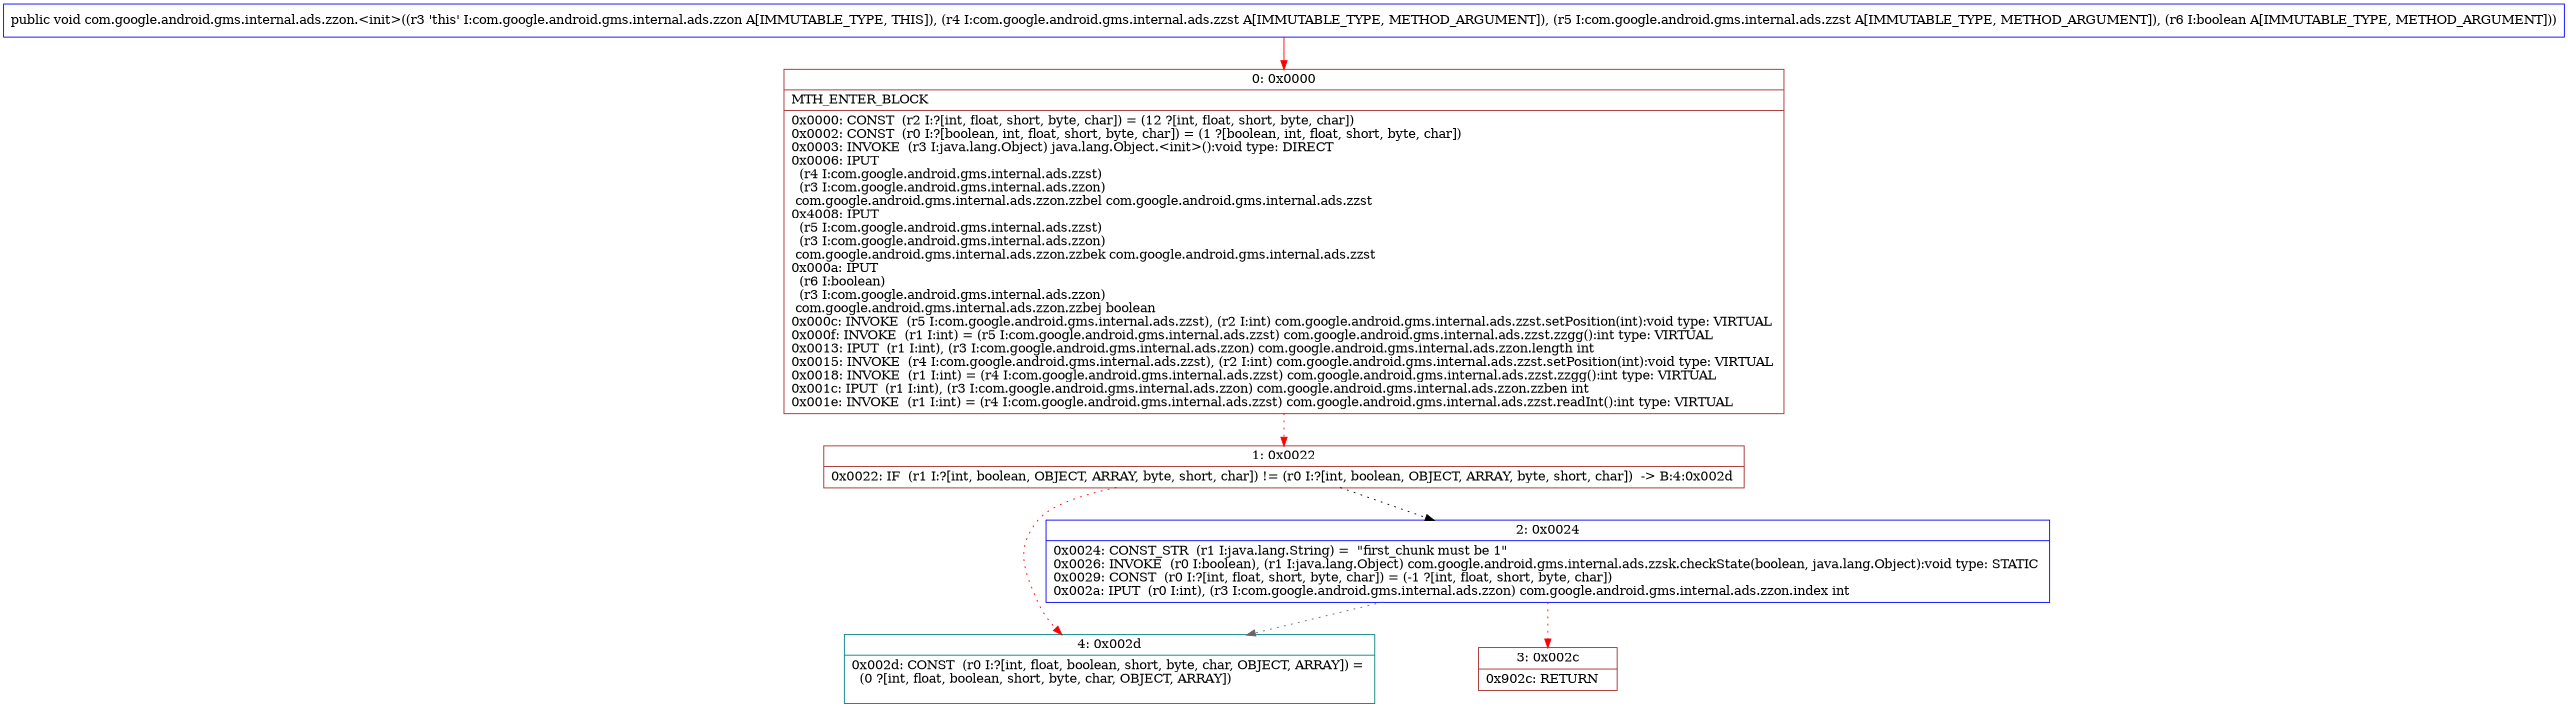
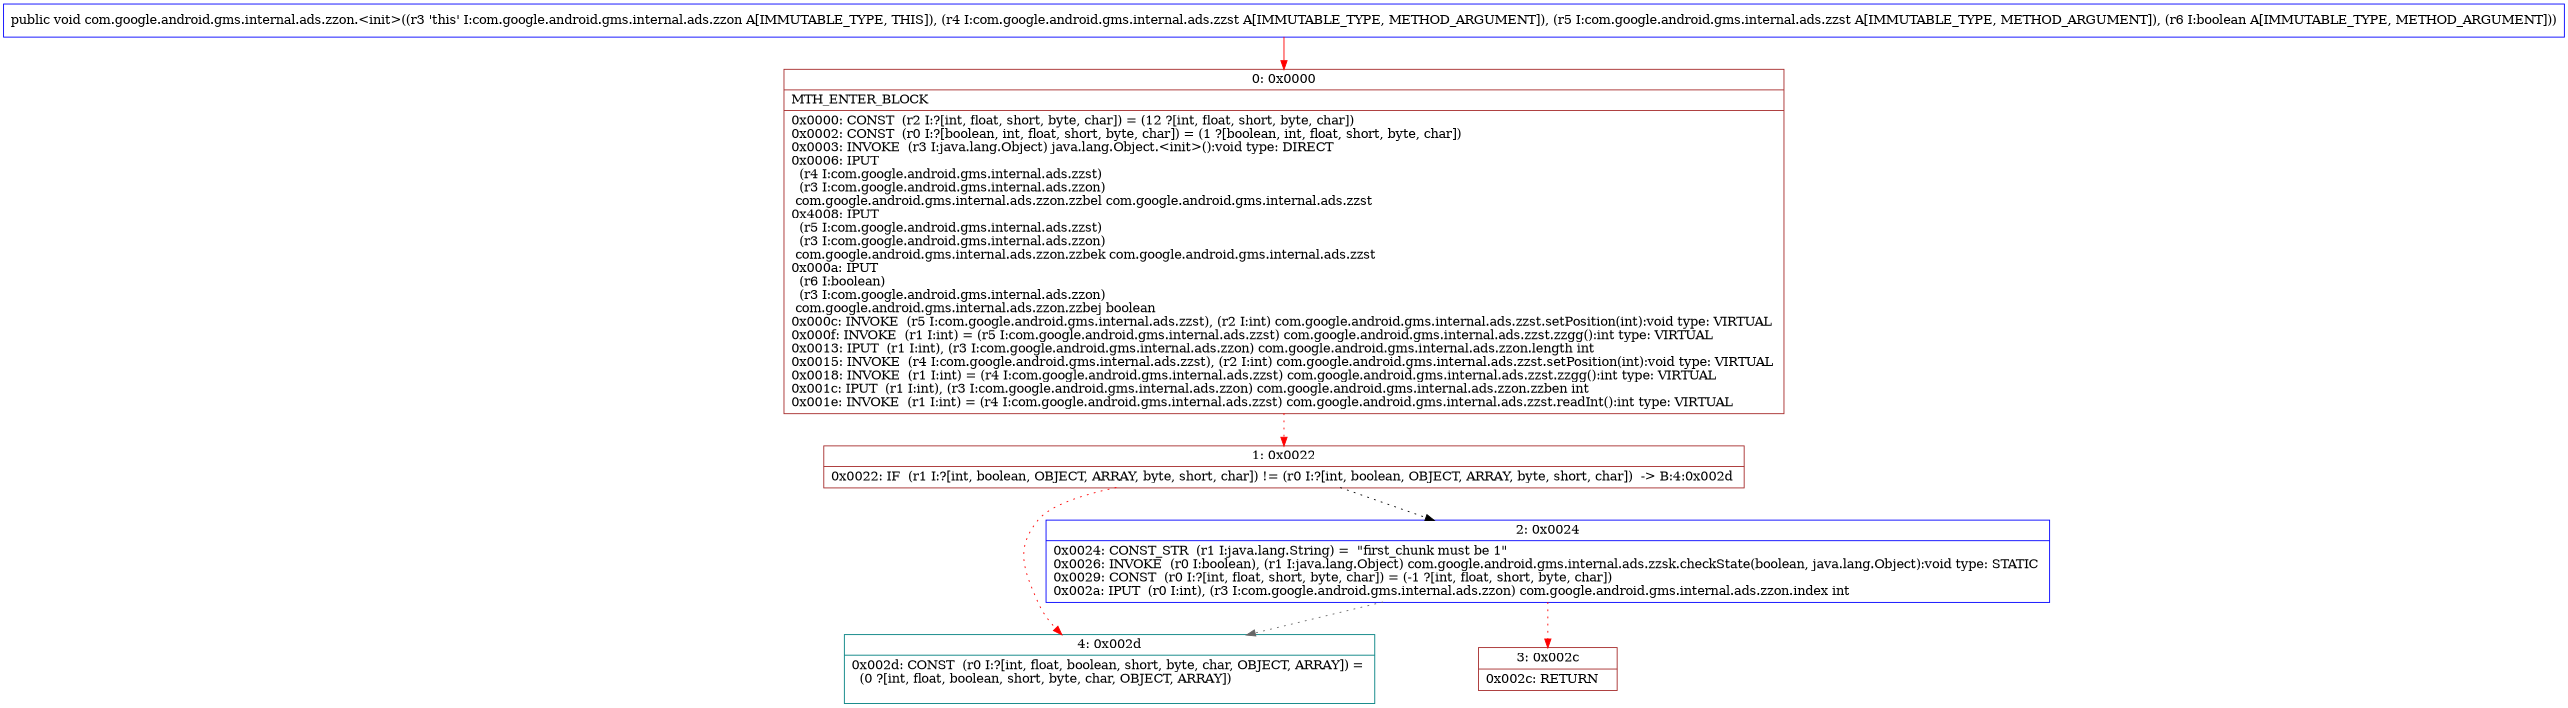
node "3: 0x002c": text "0x902c: RETURN" -> "0x002c: RETURN"
